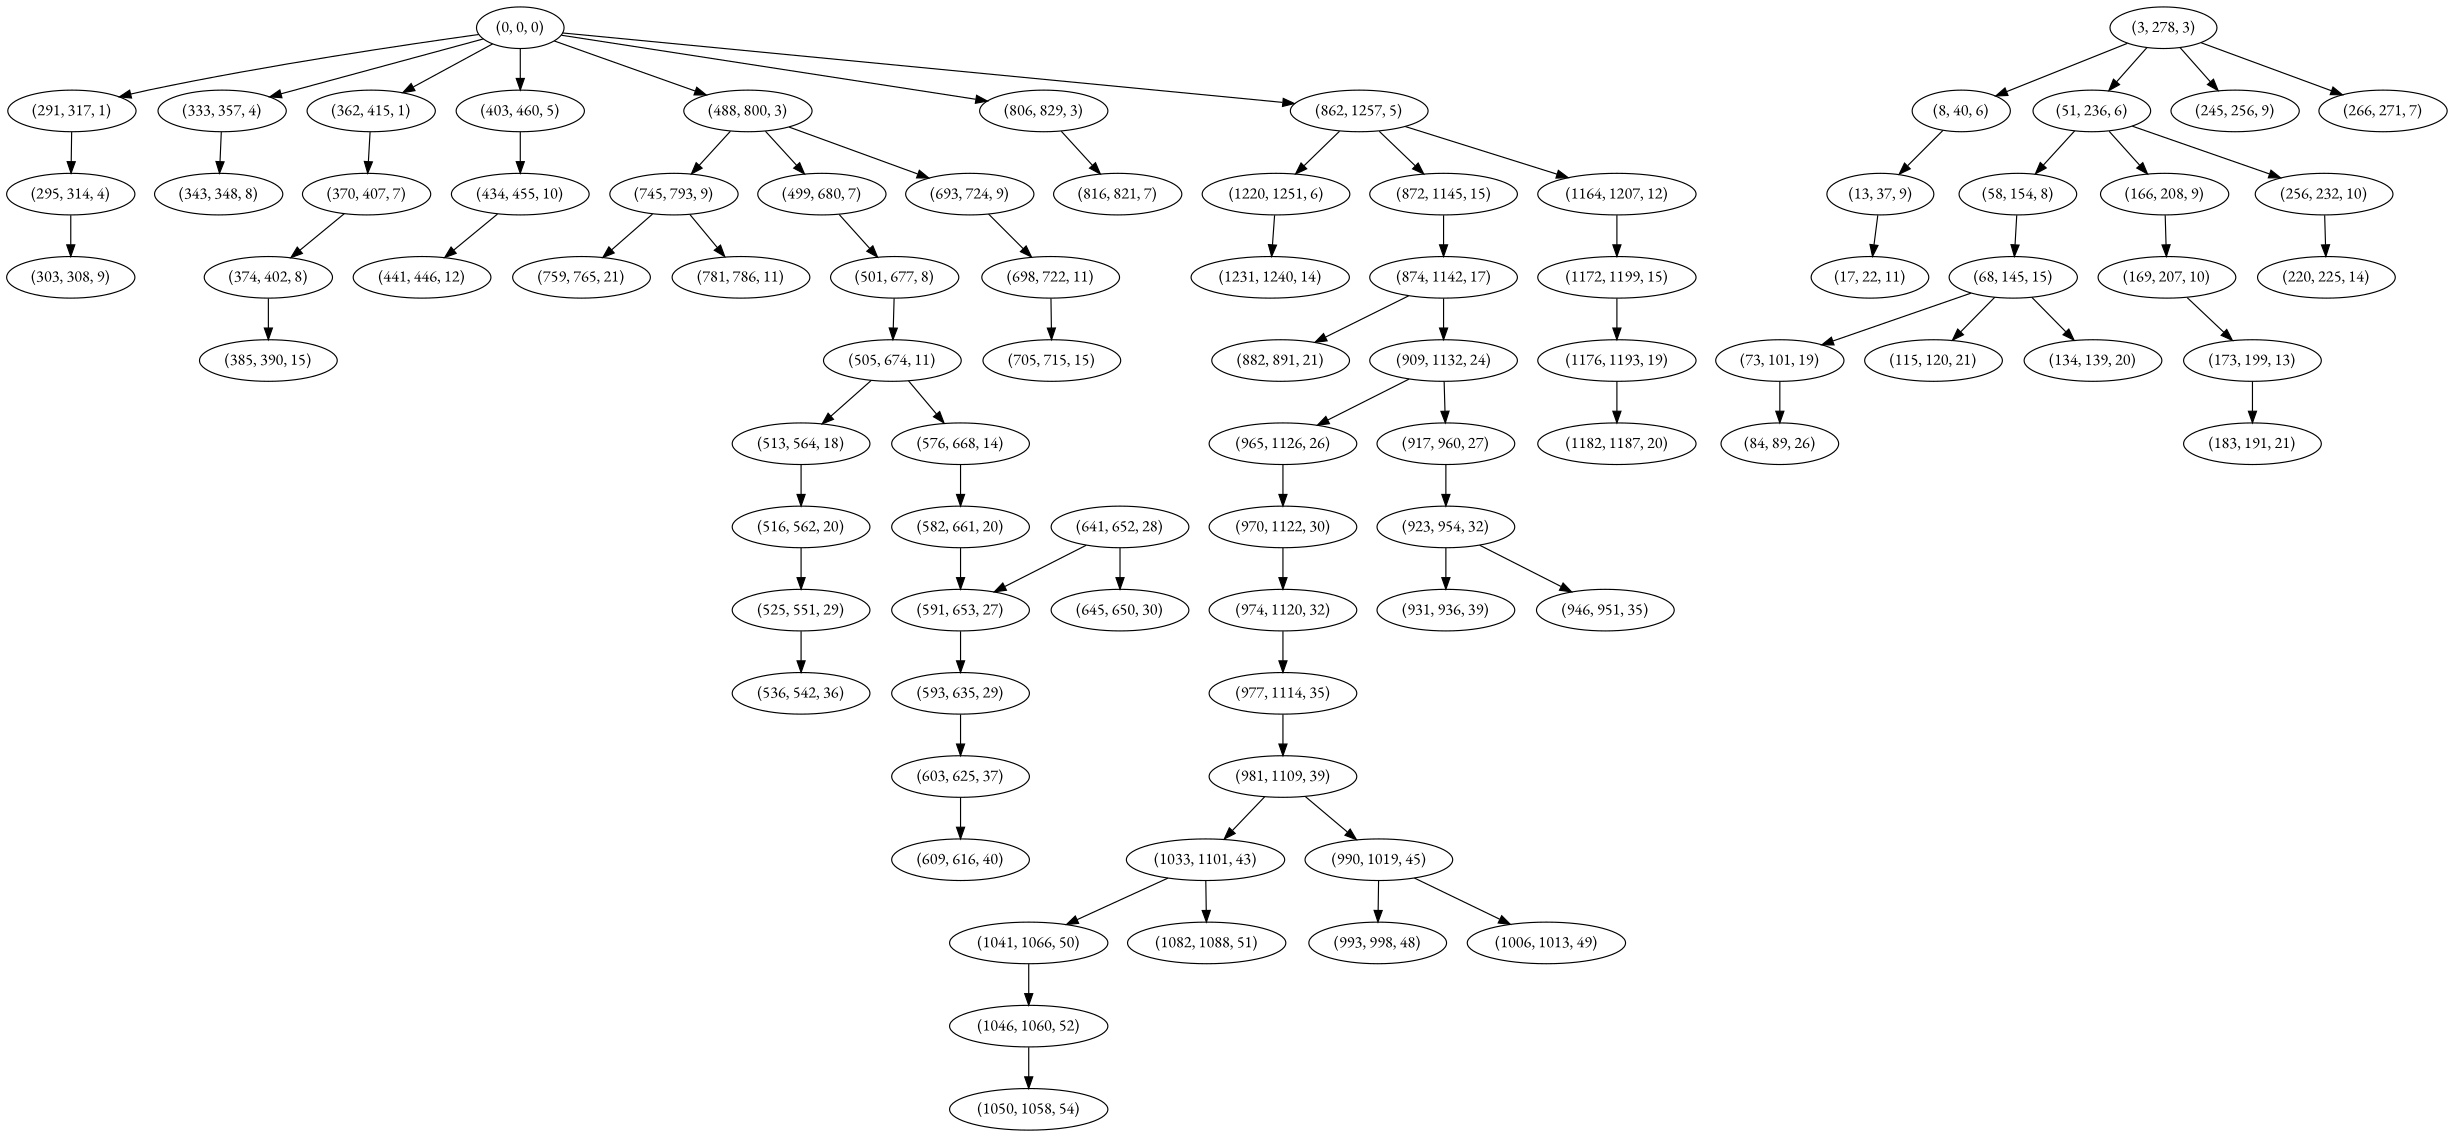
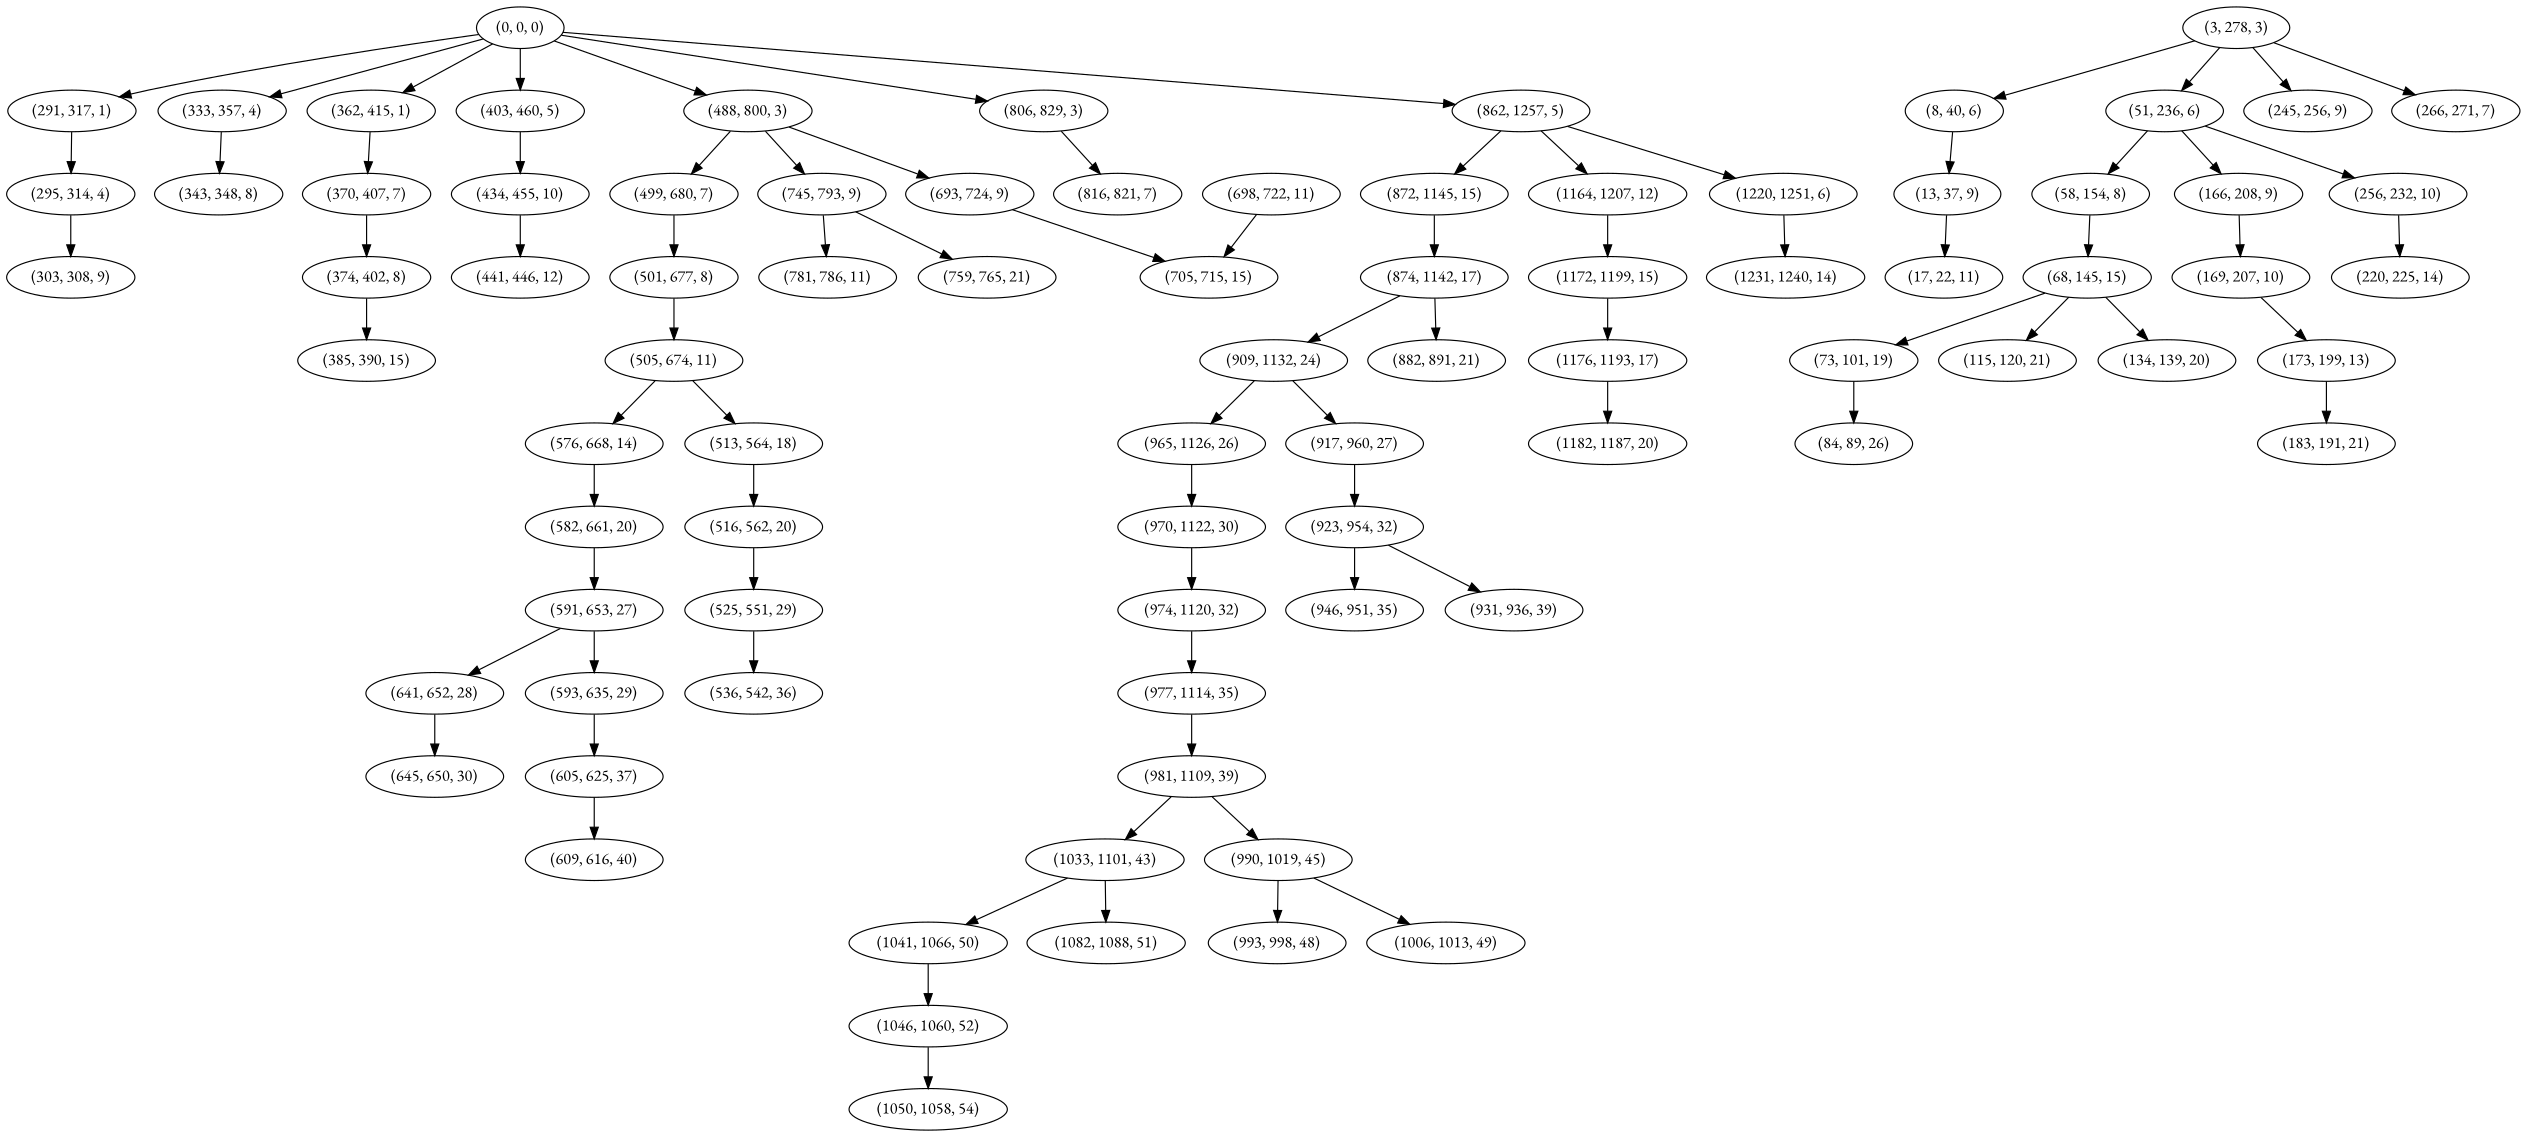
edge "(693, 724, 9)" -> "(698, 722, 11)": now "(693, 724, 9)" -> "(705, 715, 15)"
node "(1176, 1193, 19)": label "(1176, 1193, 19)" -> "(1176, 1193, 17)"
edge "(641, 652, 28)" -> "(591, 653, 27)": reversed
node "(603, 625, 37)": label "(603, 625, 37)" -> "(605, 625, 37)"
